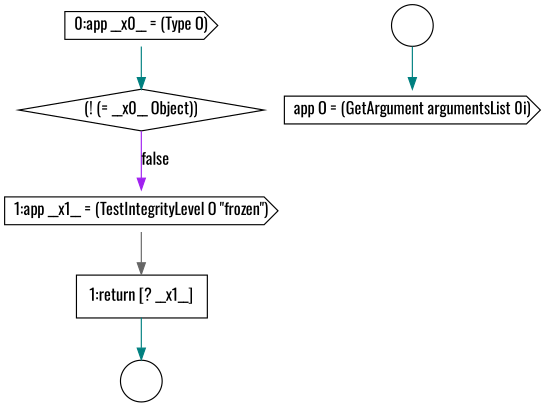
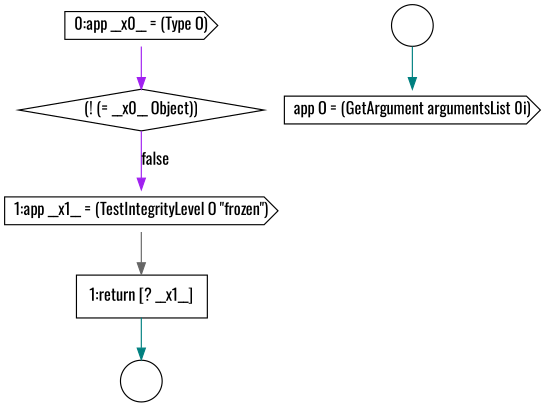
edge "0:app __x0__ = (Type O)" -> "(! (= __x0__ Object))": color teal -> purple
